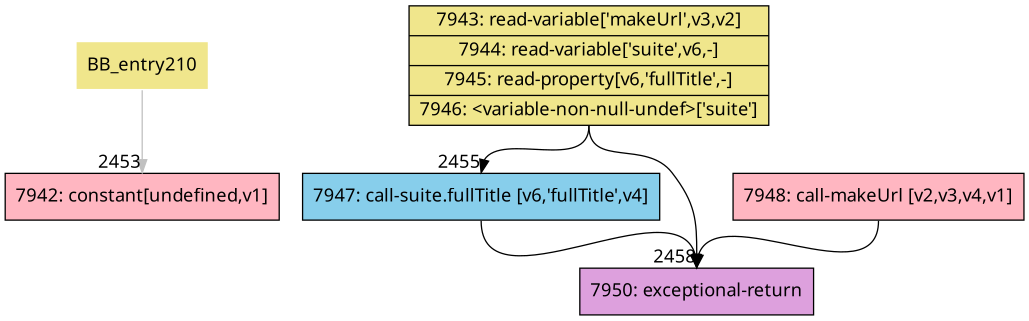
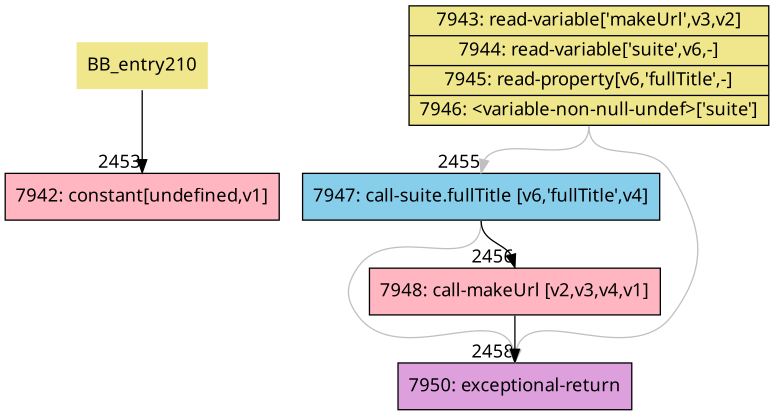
edge "BB_entry210" -> "7942: constant[undefined,v1]": color gray -> black
edge "7943: read-variable['makeUrl',v3,v2]" -> "7947: call-suite.fullTitle [v6,'fullTitle',v4]": color black -> gray
edge "7943: read-variable['makeUrl',v3,v2]" -> "7950: exceptional-return": color black -> gray
edge "7947: call-suite.fullTitle [v6,'fullTitle',v4]" -> "7948: call-makeUrl [v2,v3,v4,v1]": added
edge "7947: call-suite.fullTitle [v6,'fullTitle',v4]" -> "7950: exceptional-return": color black -> gray
